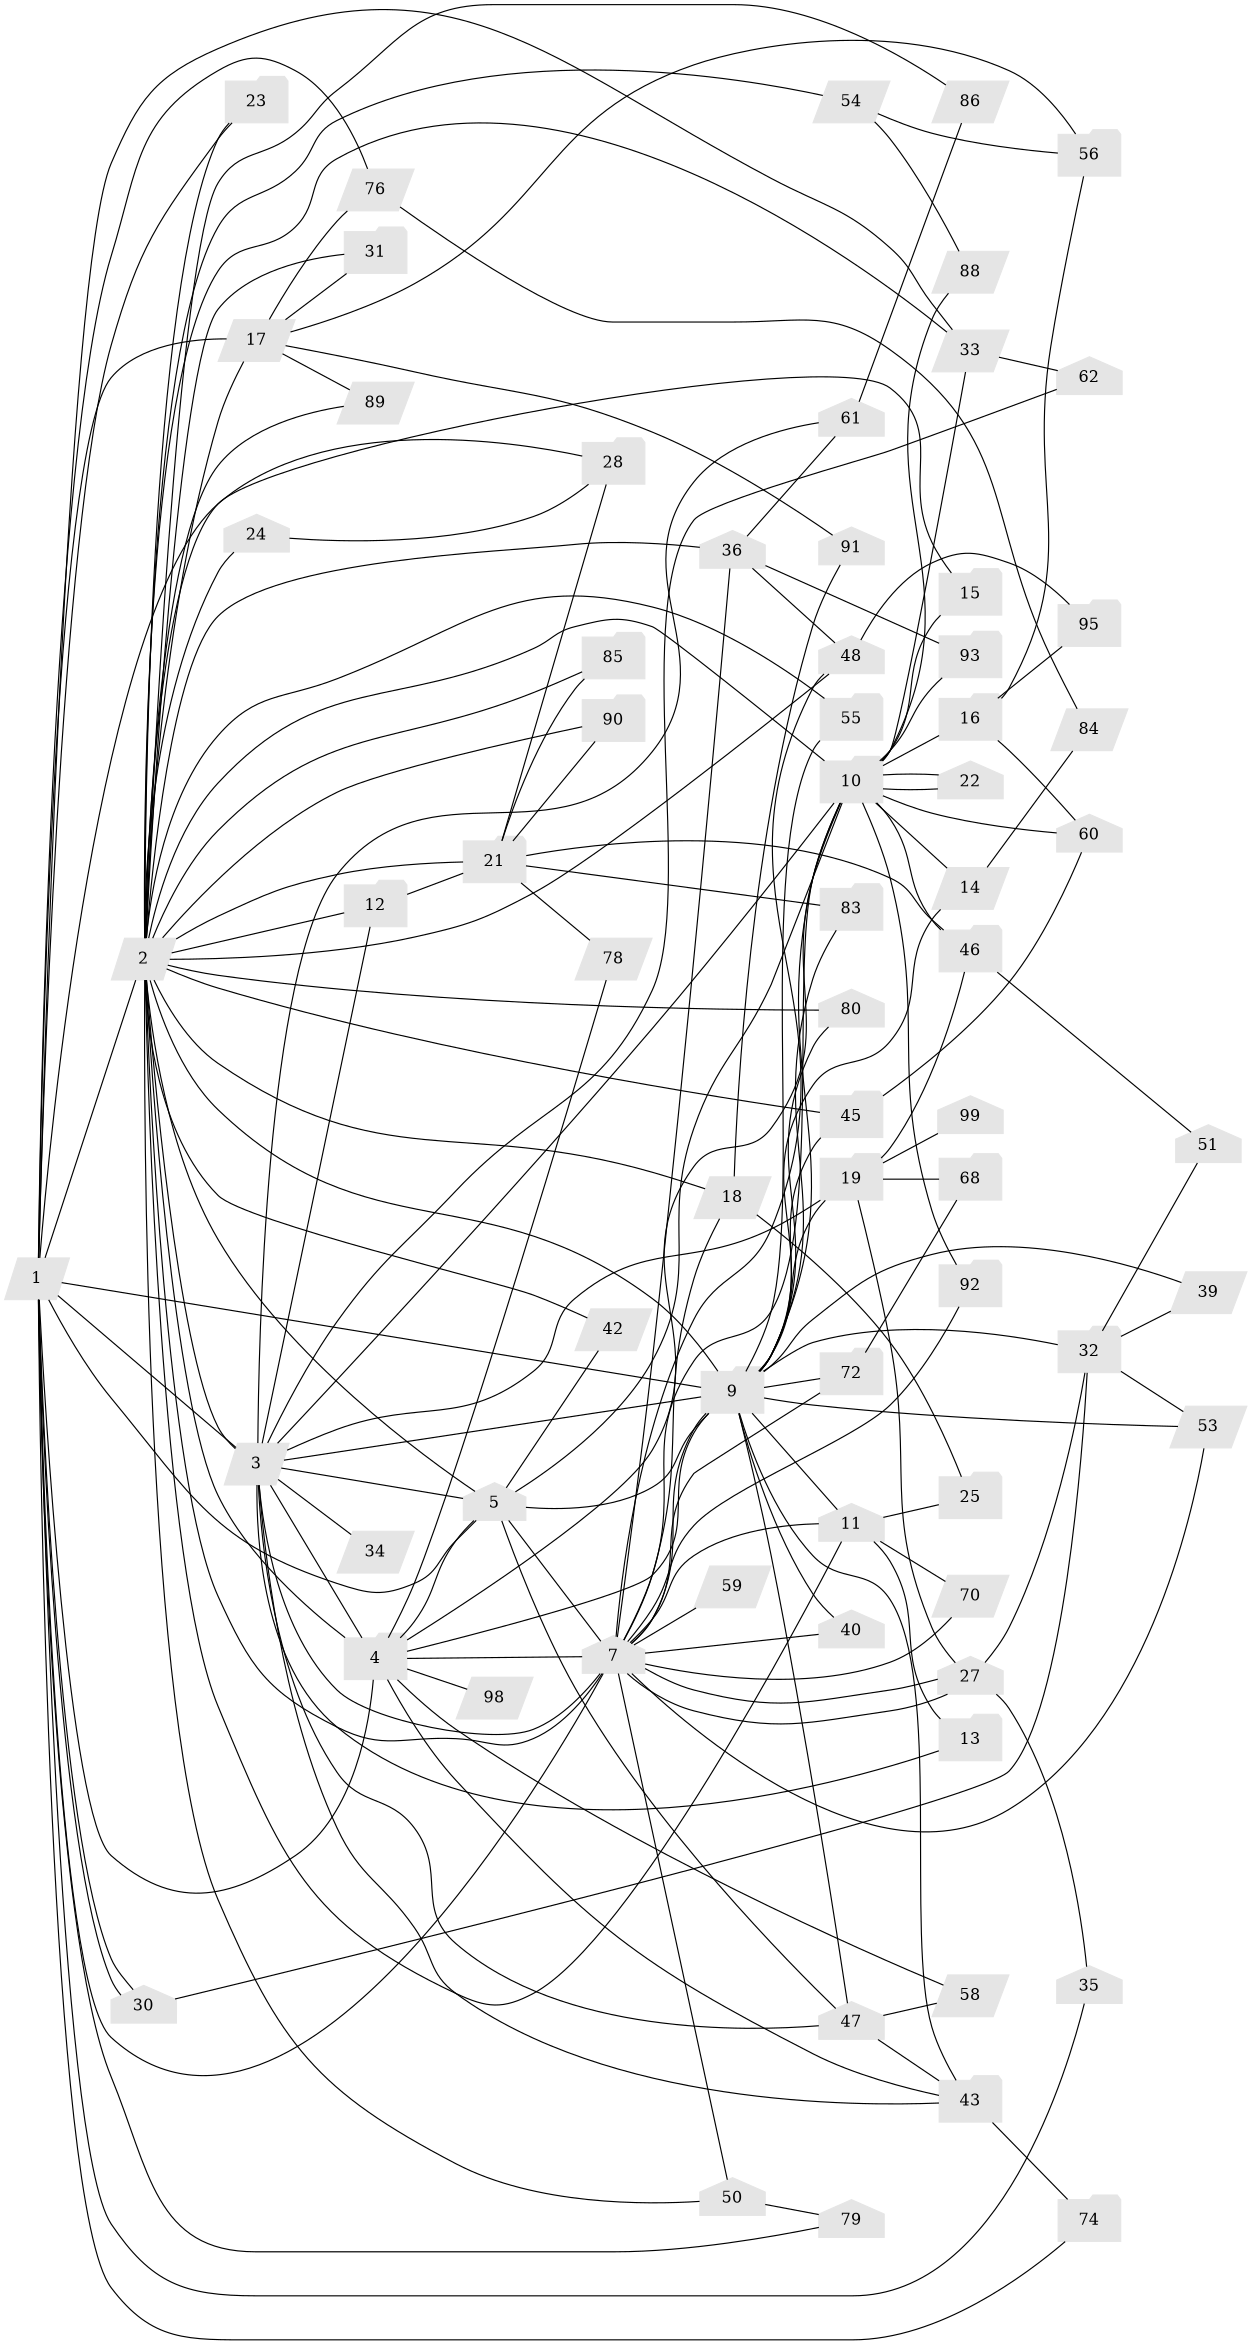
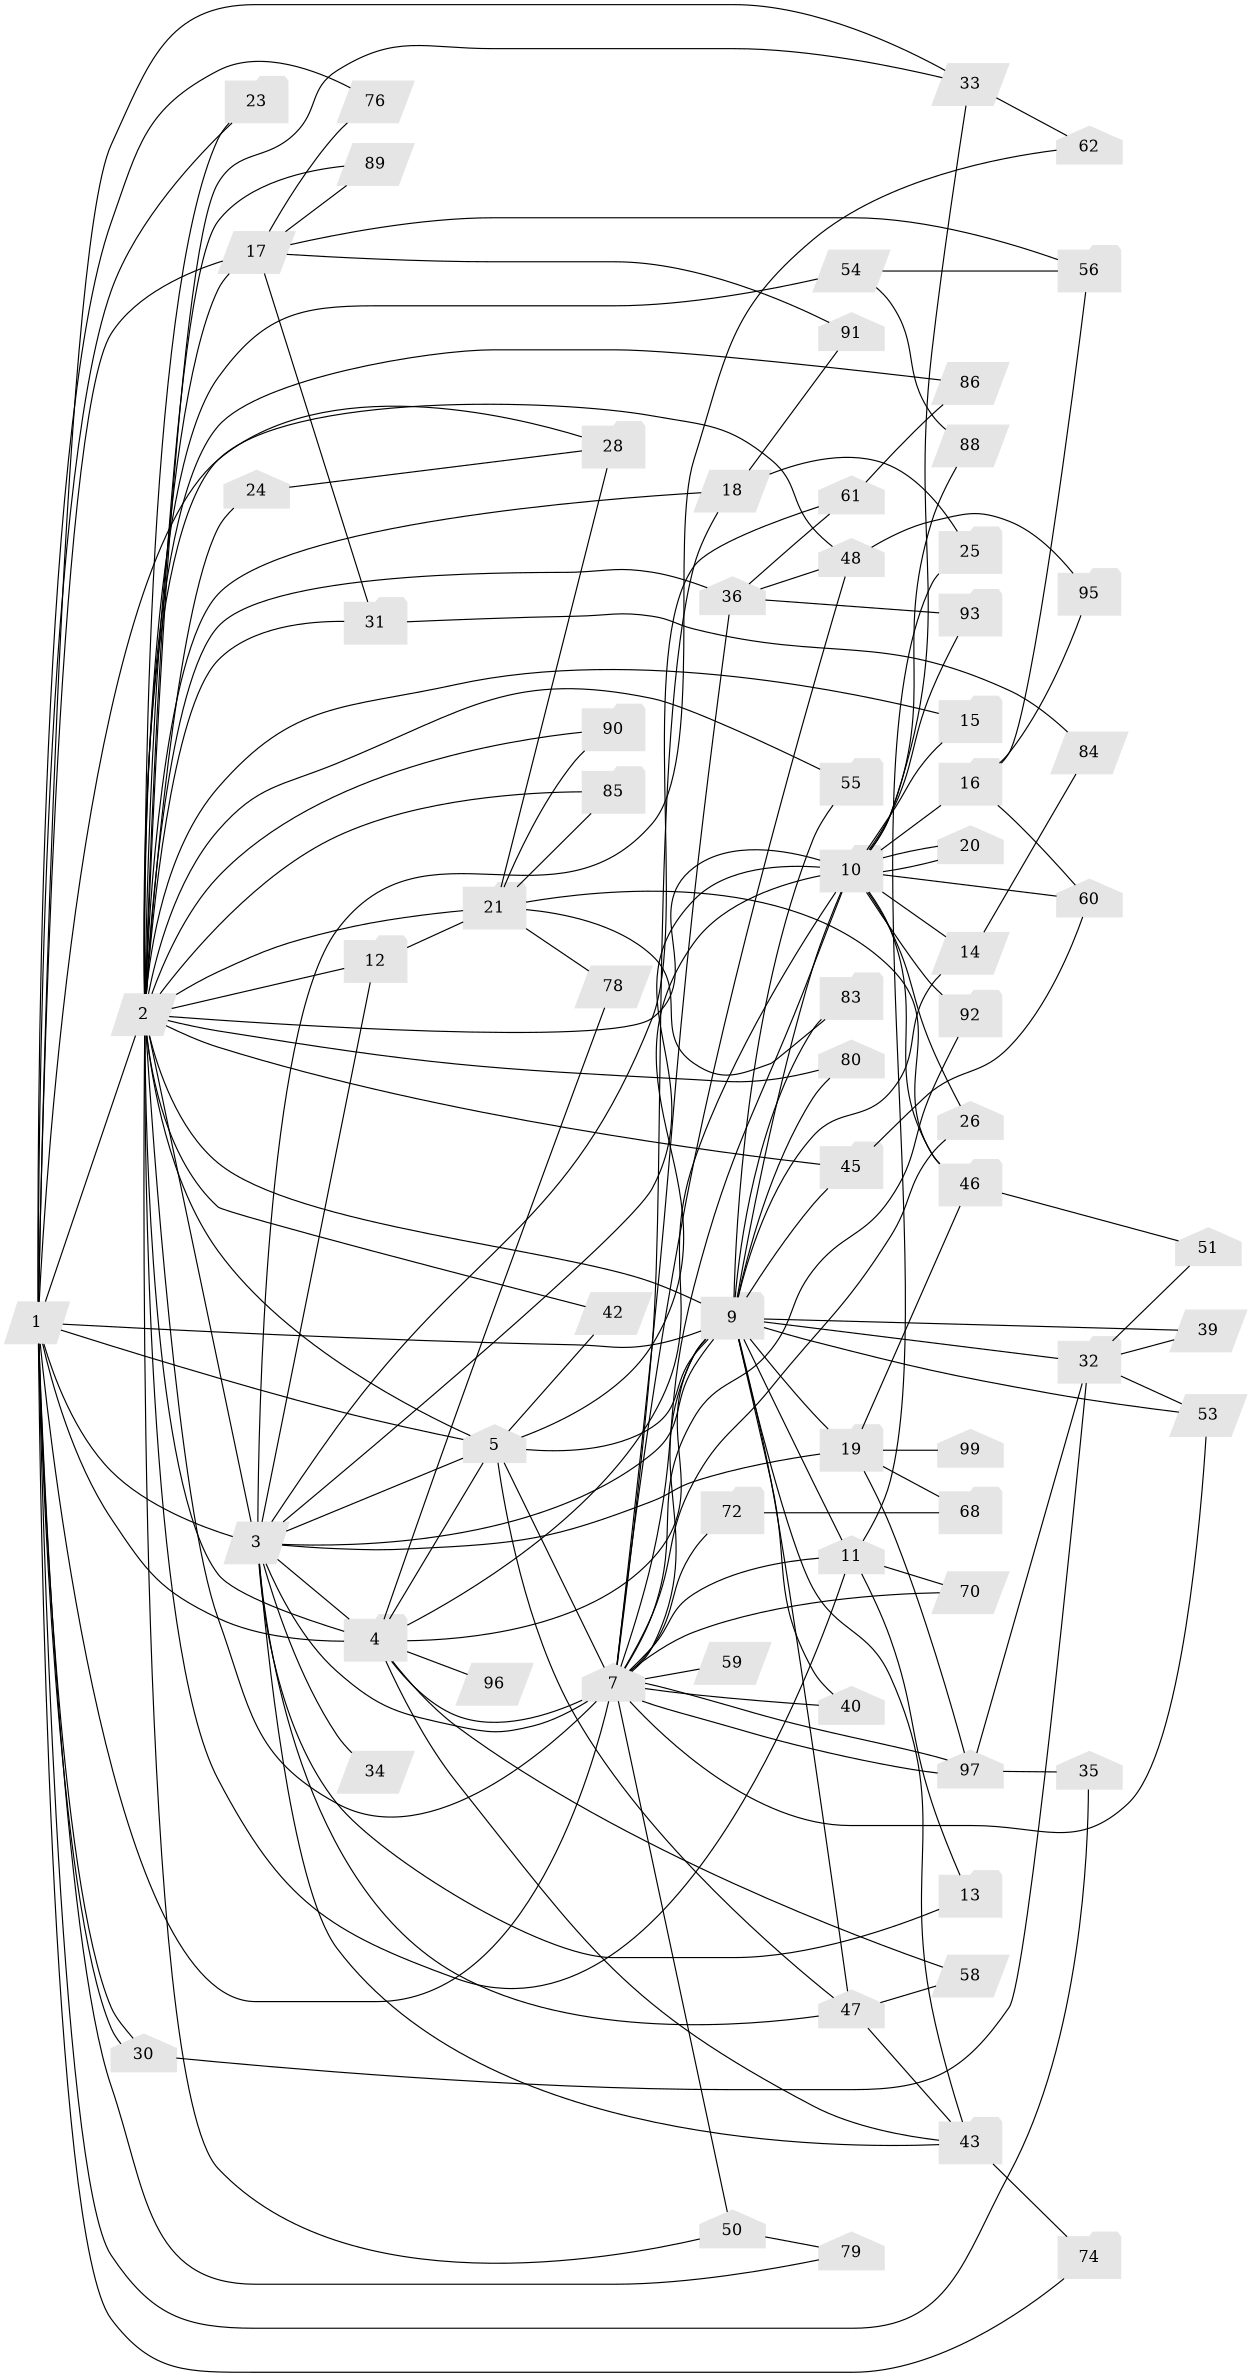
edge "76" -- "84": now "31" -- "84"
node "22": label "22" -> "20"
node "26": added
edge "72" -- "9": removed
node "27": label "27" -> "97"
node "98": label "98" -> "96"
